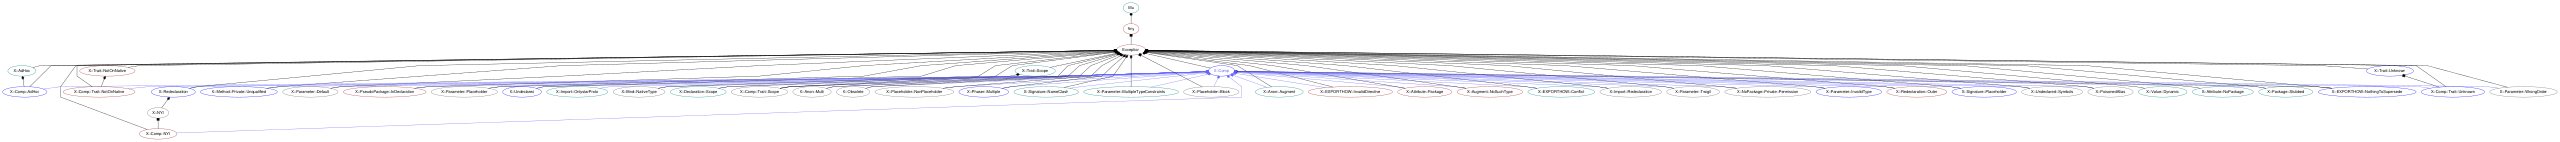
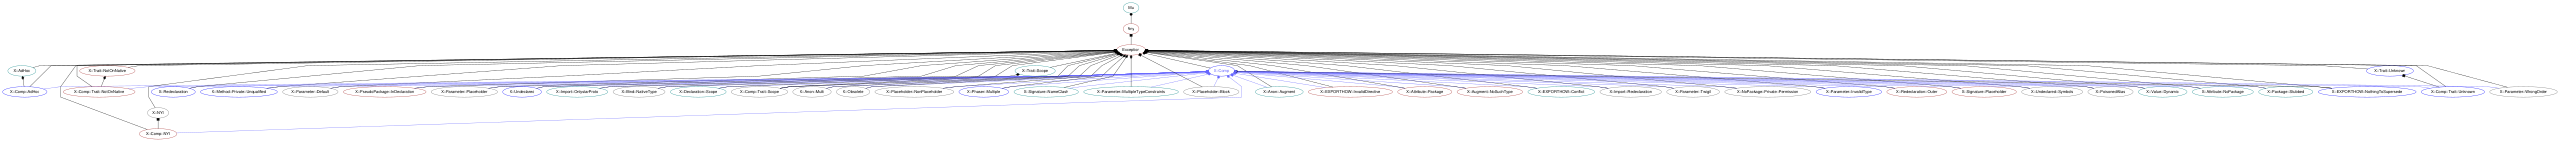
edge "X::Import::OnlystarProto" -> "Exception": added
edge "X::Value::Dynamic" -> "X::Comp": added
edge "X::Attribute::NoPackage" -> "X::Comp": added
node "X::Signature::Placeholder": color blue -> brown
edge "X::NYI" -> "X::Redeclaration": now "X::NYI" -> "Exception"
